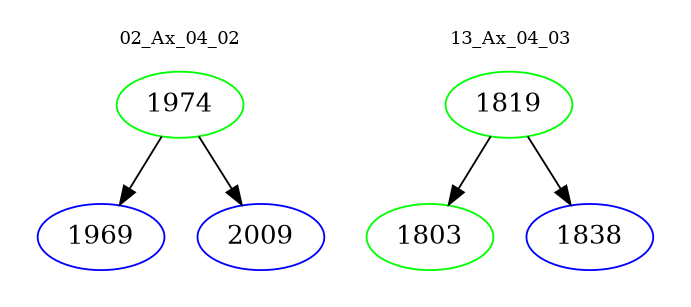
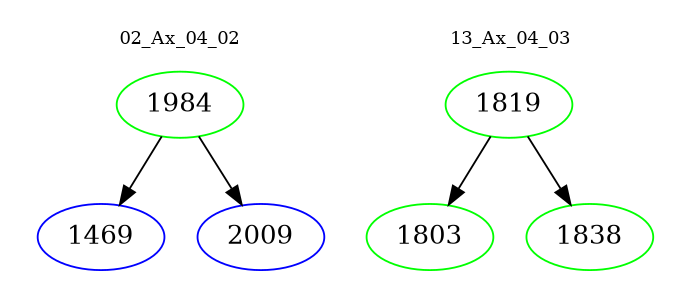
node "1974": label "1974" -> "1984"
node "1969": label "1969" -> "1469"
node "1838": color blue -> green
